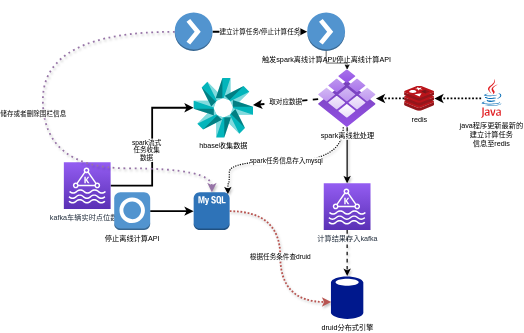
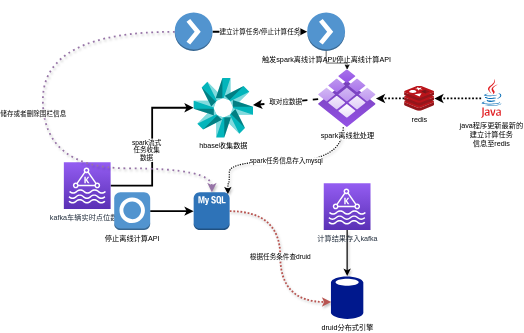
edge "spark离线批处理" -> "计算结果存入kafka": removed
edge "计算结果存入kafka" -> "druid分布式引擎": style dashed -> solid
